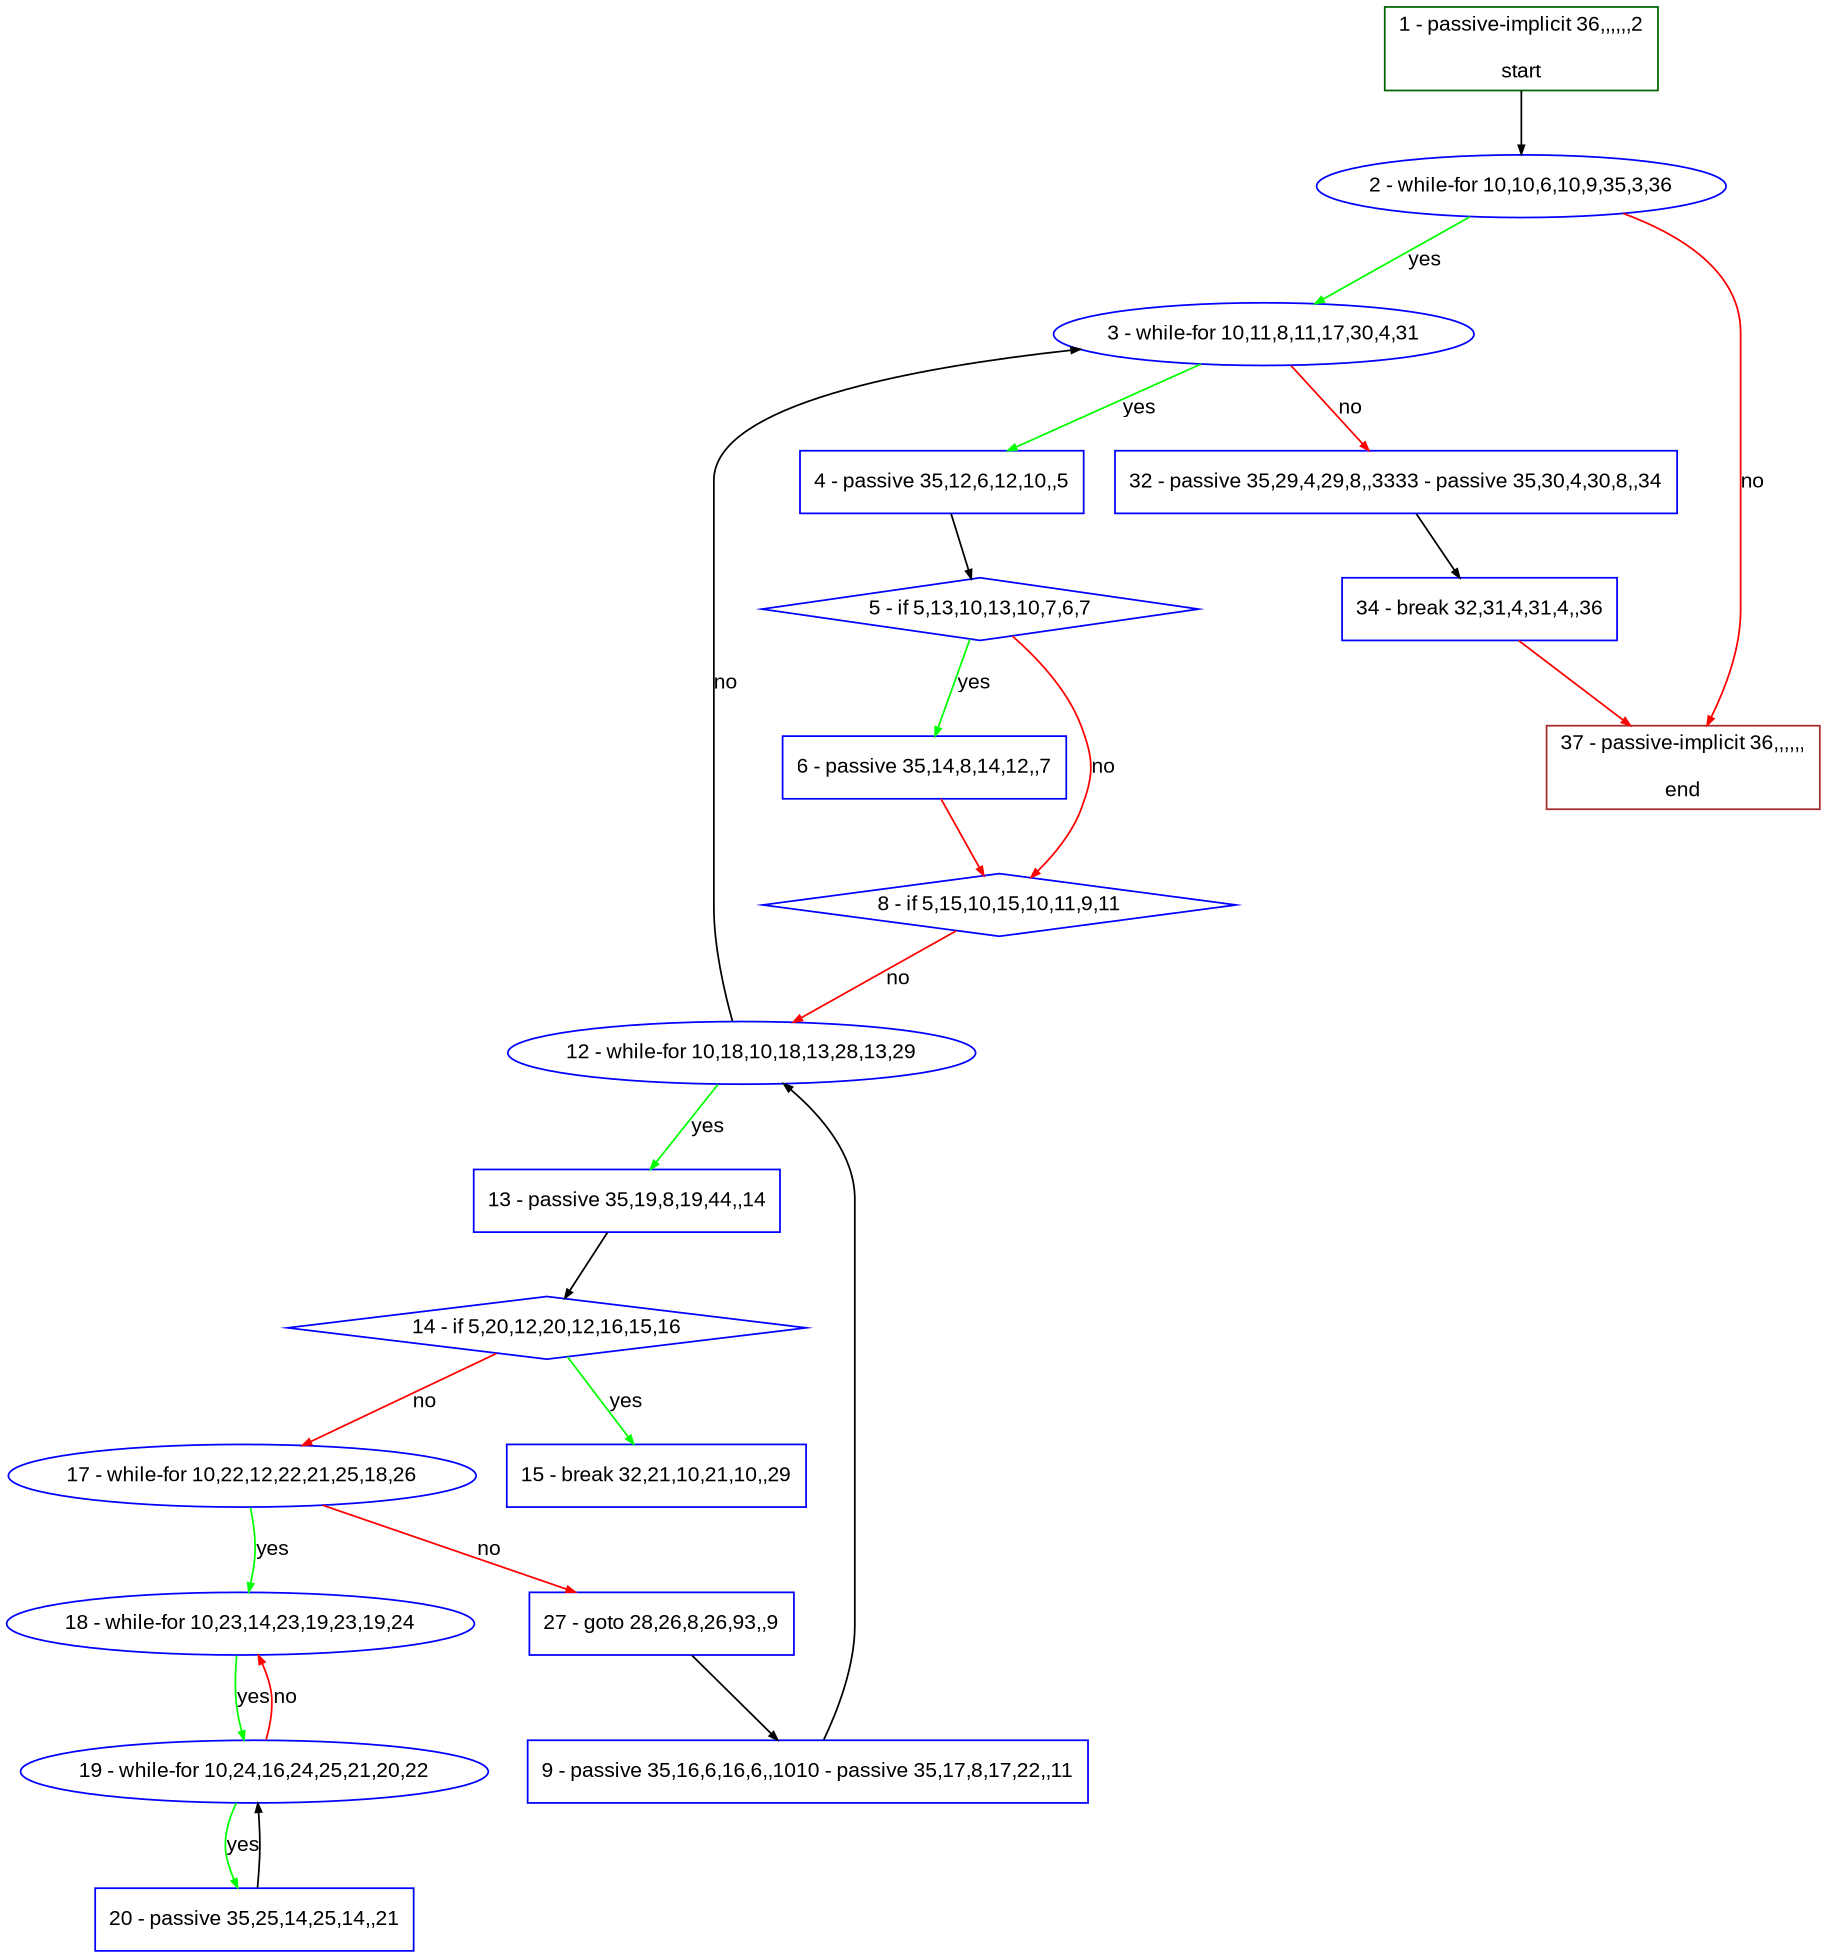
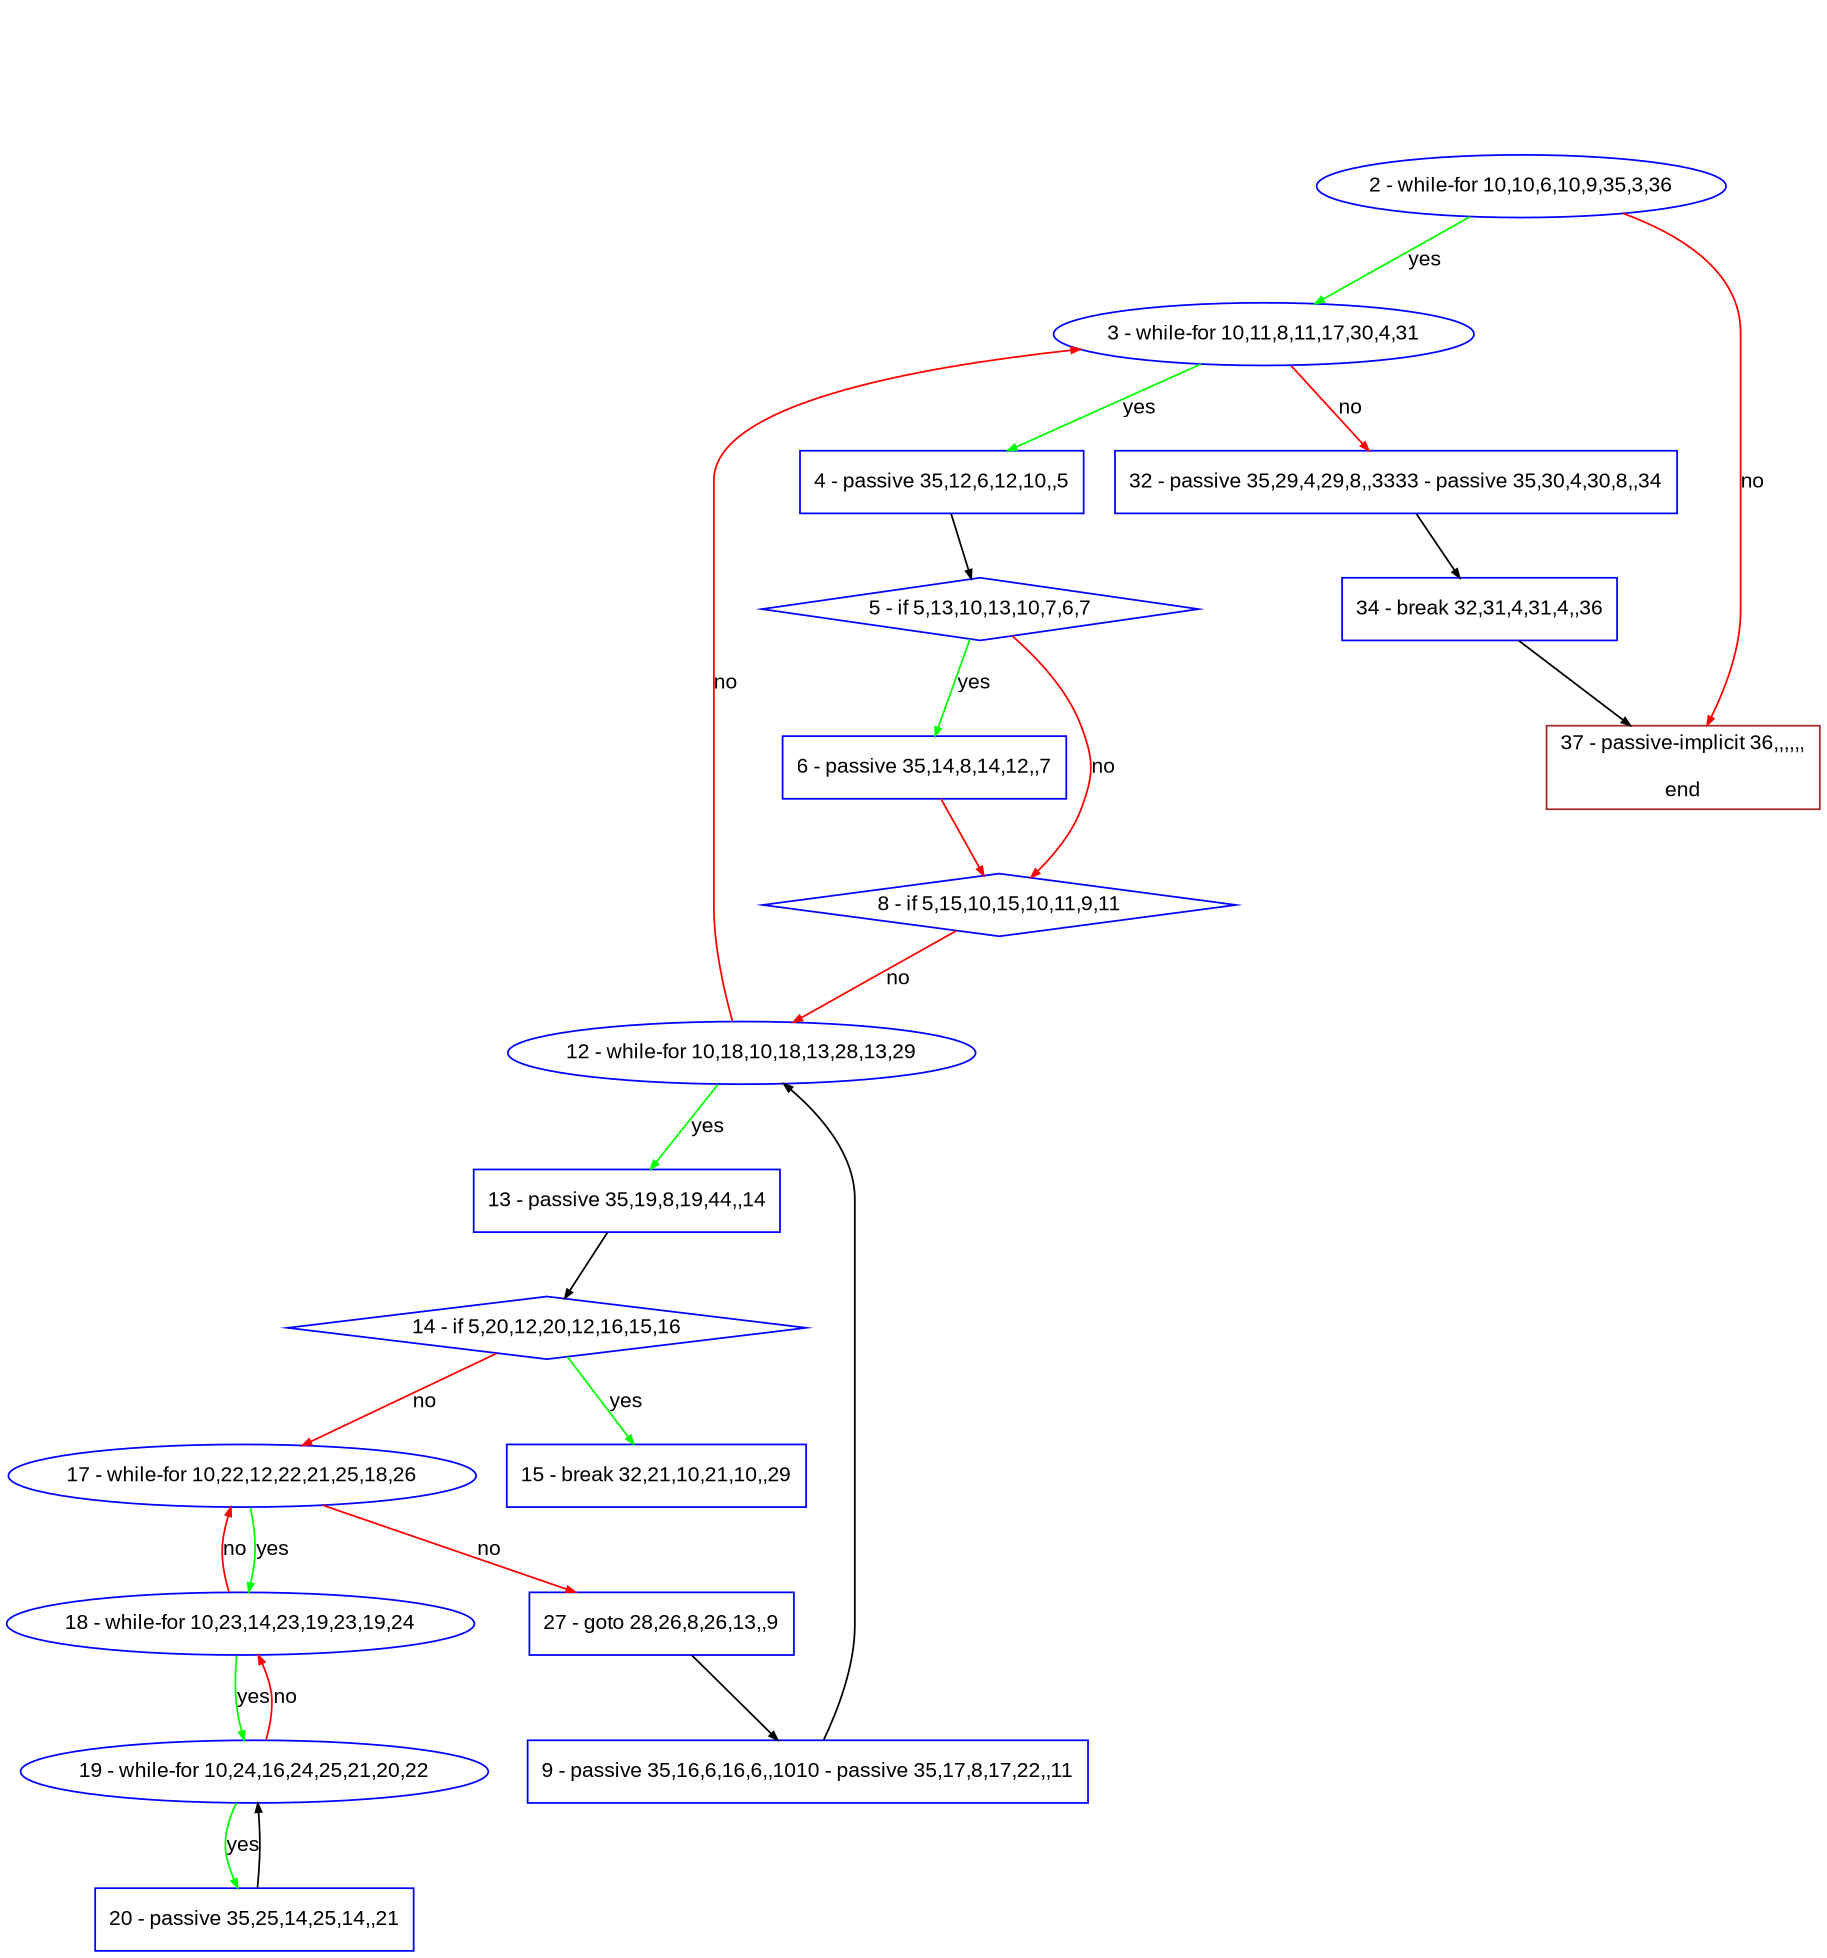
node "1 - passive-implicit 36,,,,,,2 start": removed
edge "12 - while-for 10,18,10,18,13,28,13,29" -> "3 - while-for 10,11,8,11,17,30,4,31": color #000000 -> #ff0000
edge "34 - break 32,31,4,31,4,,36" -> "37 - passive-implicit 36,,,,,, end": color #ff0000 -> #000000
edge "18 - while-for 10,23,14,23,19,23,19,24" -> "17 - while-for 10,22,12,22,21,25,18,26": added, label "no"
node "27 - goto 28,26,8,26,93,,9": label "27 - goto 28,26,8,26,93,,9" -> "27 - goto 28,26,8,26,13,,9"
